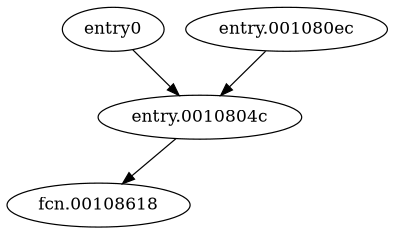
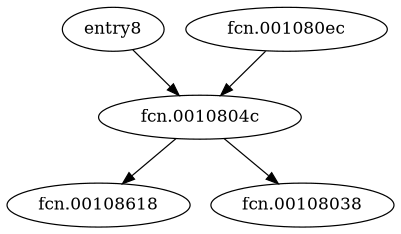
node "entry0": label "entry0" -> "entry8"
node "entry.001080ec": label "entry.001080ec" -> "fcn.001080ec"
node "entry.0010804c": label "entry.0010804c" -> "fcn.0010804c"
node "fcn.00108038": added
